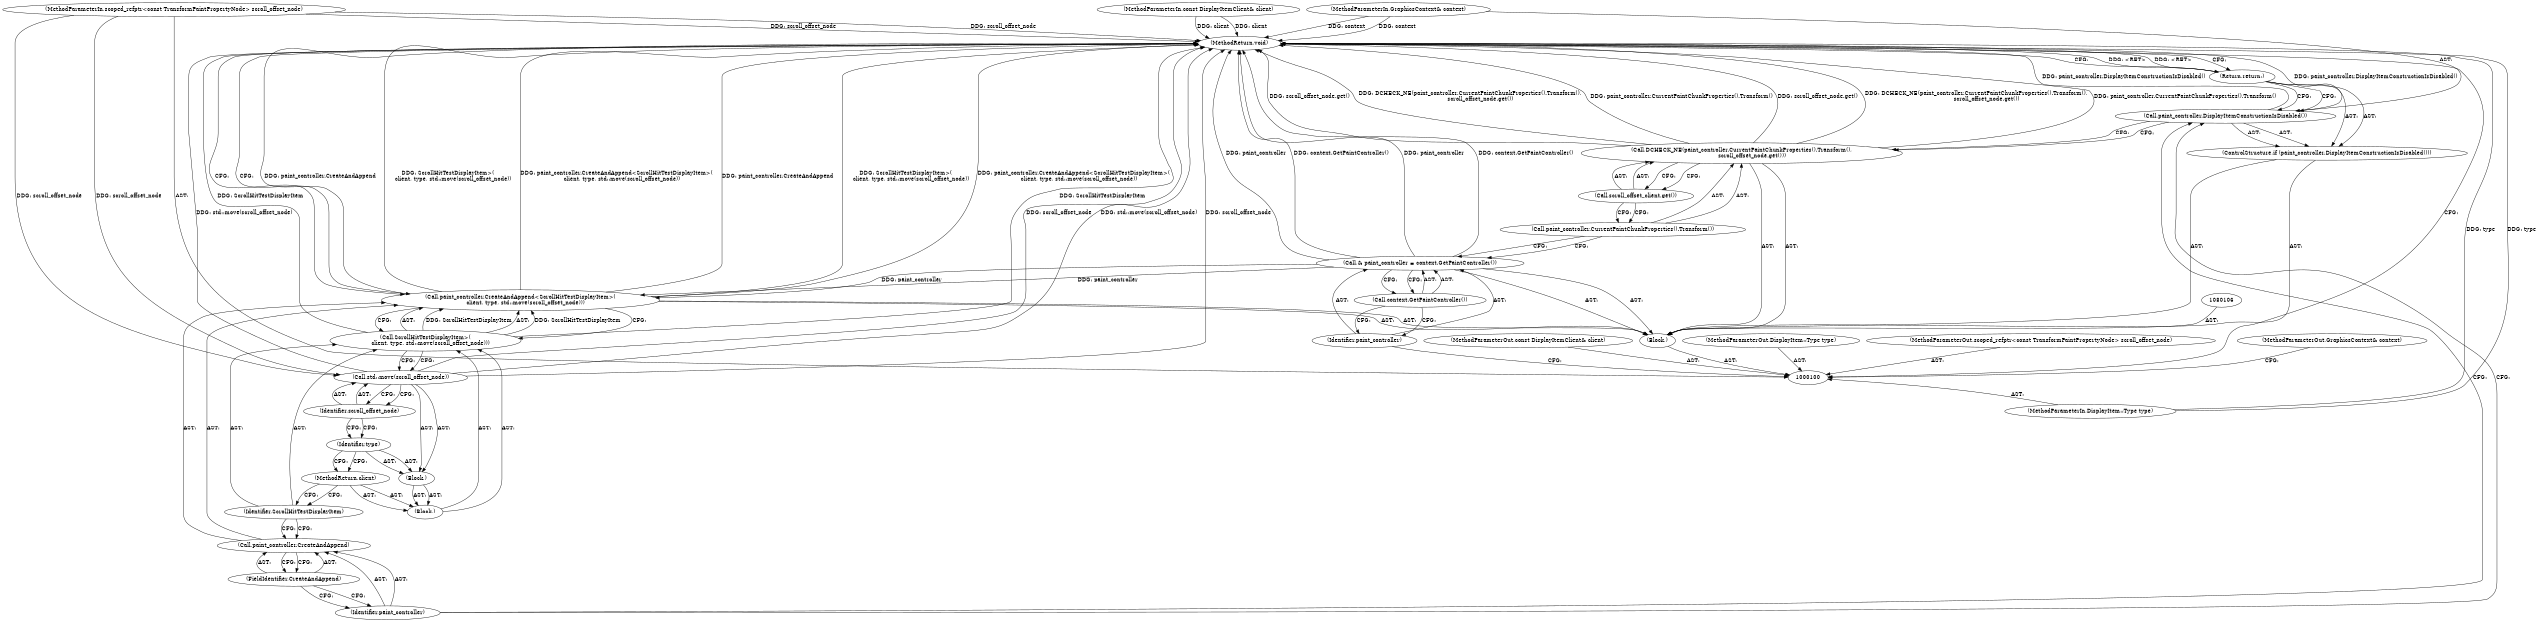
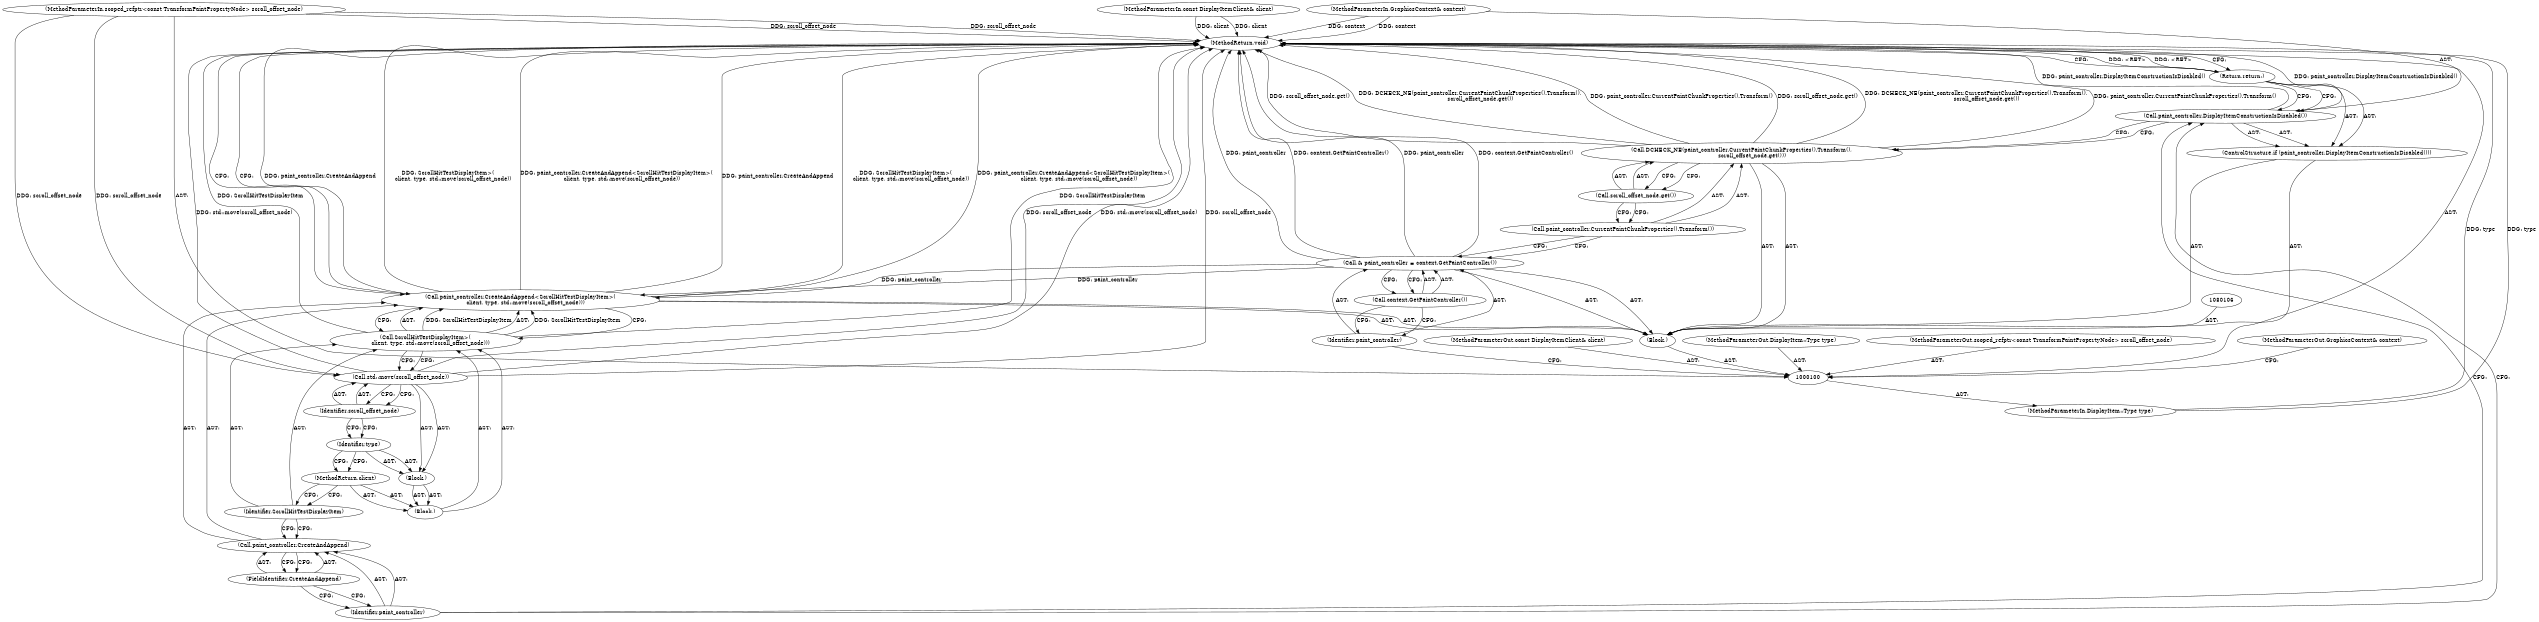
node "(Call,scroll_offset_client.get())": label "(Call,scroll_offset_client.get())" -> "(Call,scroll_offset_node.get())"
edge "(MethodReturn,void)" -> "1000100": label "CFG: " -> "AST: "
edge "(MethodParameterIn,DisplayItem::Type type)" -> "1000100": reversed
